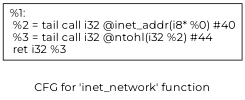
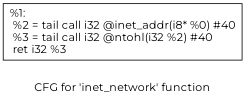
node "%1:": text "%3 = tail call i32 @ntohl(i32 %2) #44" -> "%3 = tail call i32 @ntohl(i32 %2) #40"
